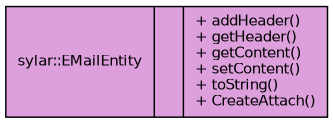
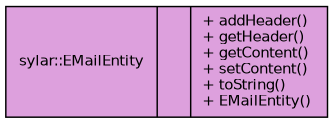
node "sylar::EMailEntity": text "+ CreateAttach()" -> "+ EMailEntity()"
